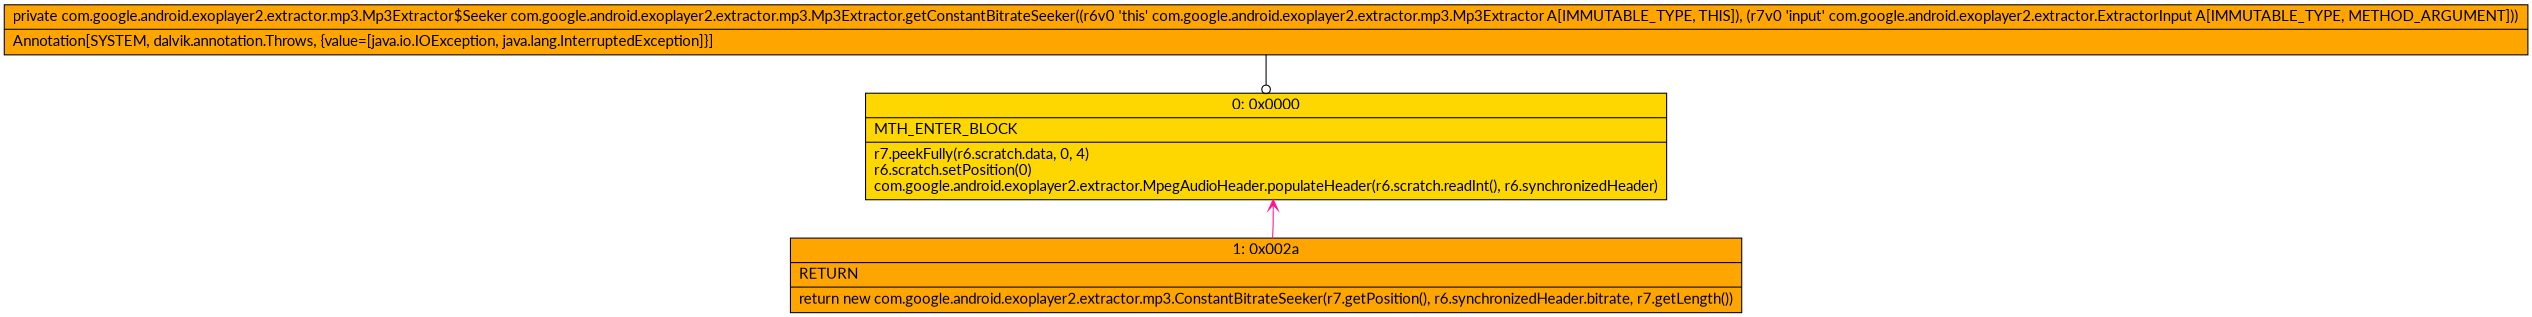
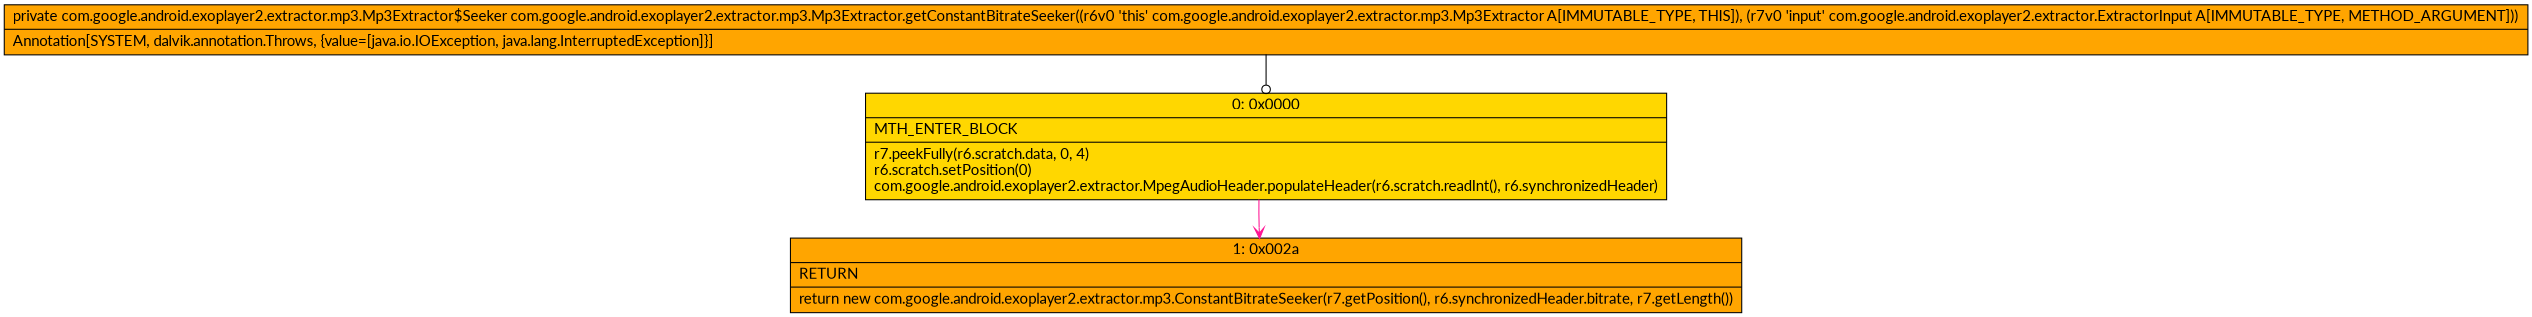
edge "1: 0x002a" -> "0: 0x0000": reversed
